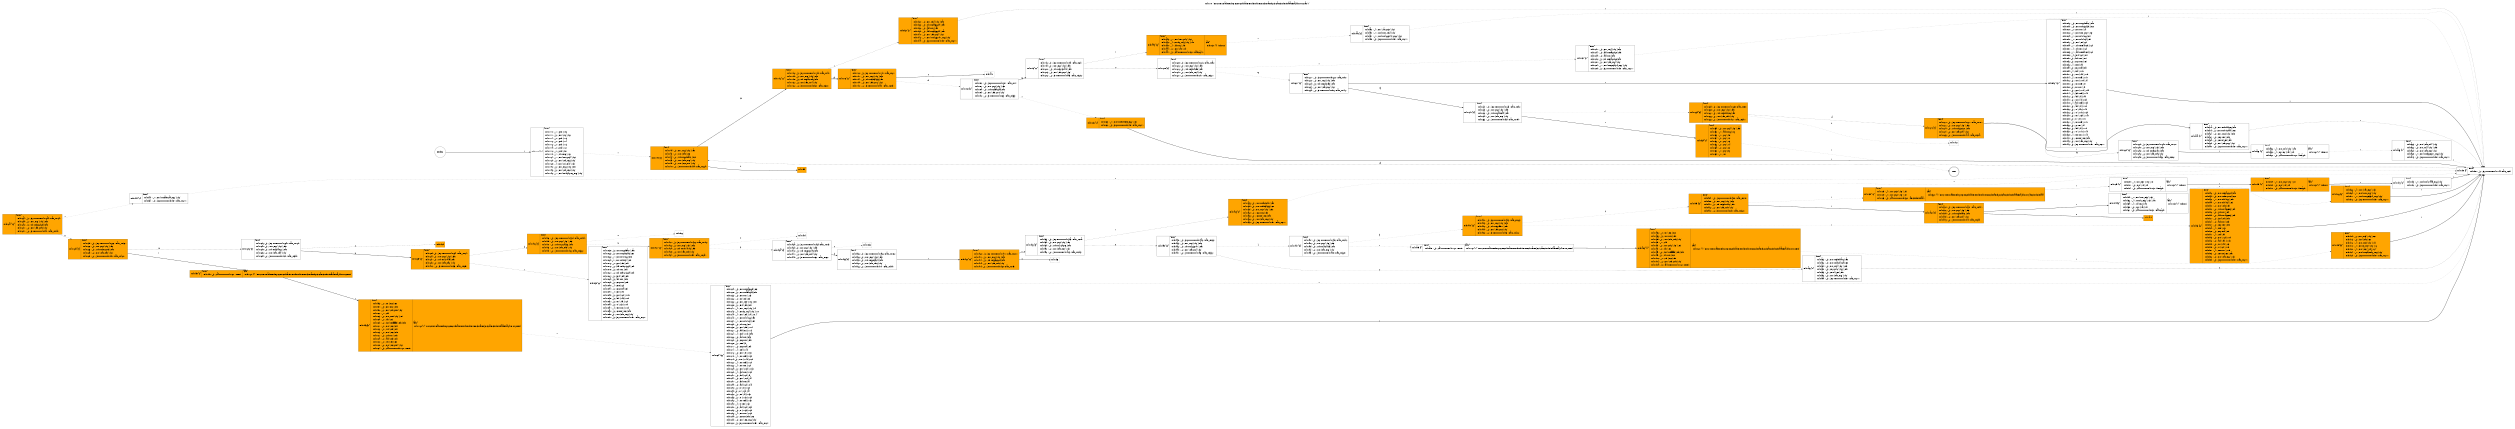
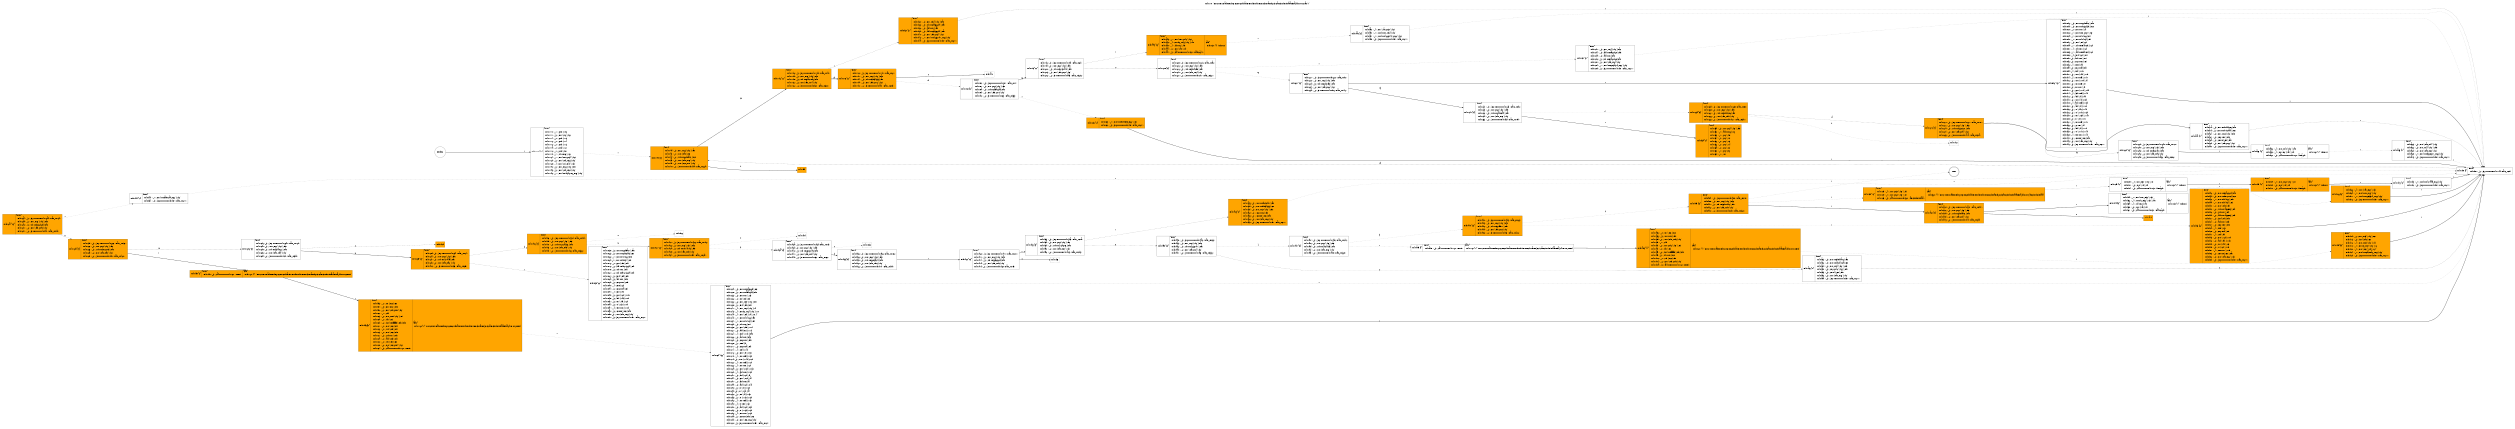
edge "0x401f59 [21]" -> "Users": now "0x4019e9 [25]" -> "Users"
node "0x40196c [25]": fillcolor orange -> white
